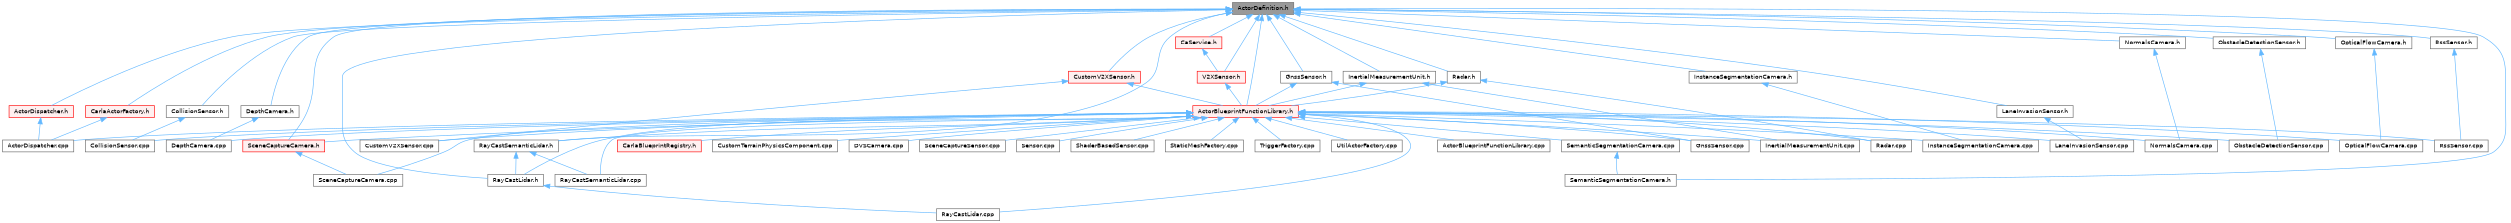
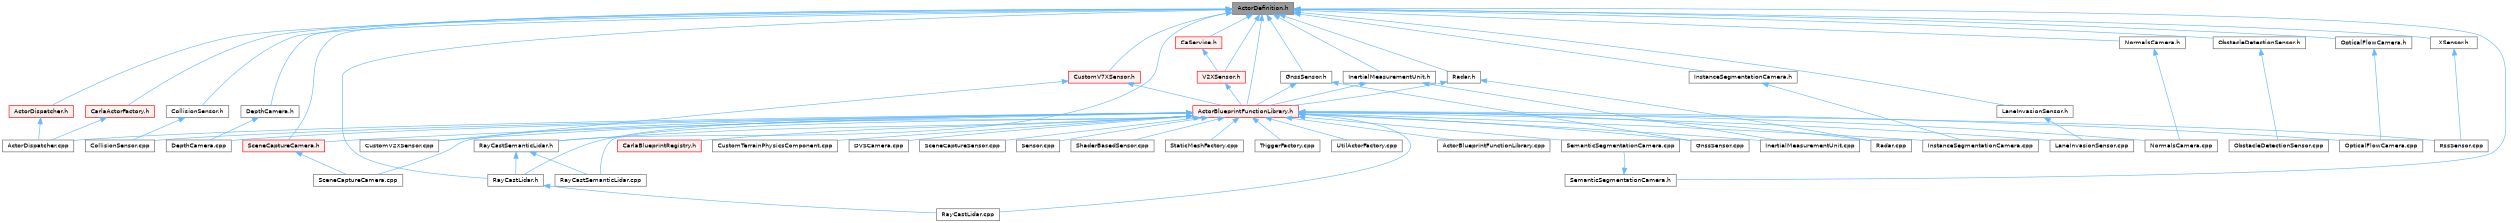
node "RssSensor.h": label "RssSensor.h" -> "XSensor.h"
node "CustomV2XSensor.h": label "CustomV2XSensor.h" -> "CustomV7XSensor.h"
edge "ObstacleDetectionSensor.cpp" -> "ActorBlueprintFunctionLibrary.h": removed
edge "SemanticSegmentationCamera.h" -> "SemanticSegmentationCamera.cpp": reversed
